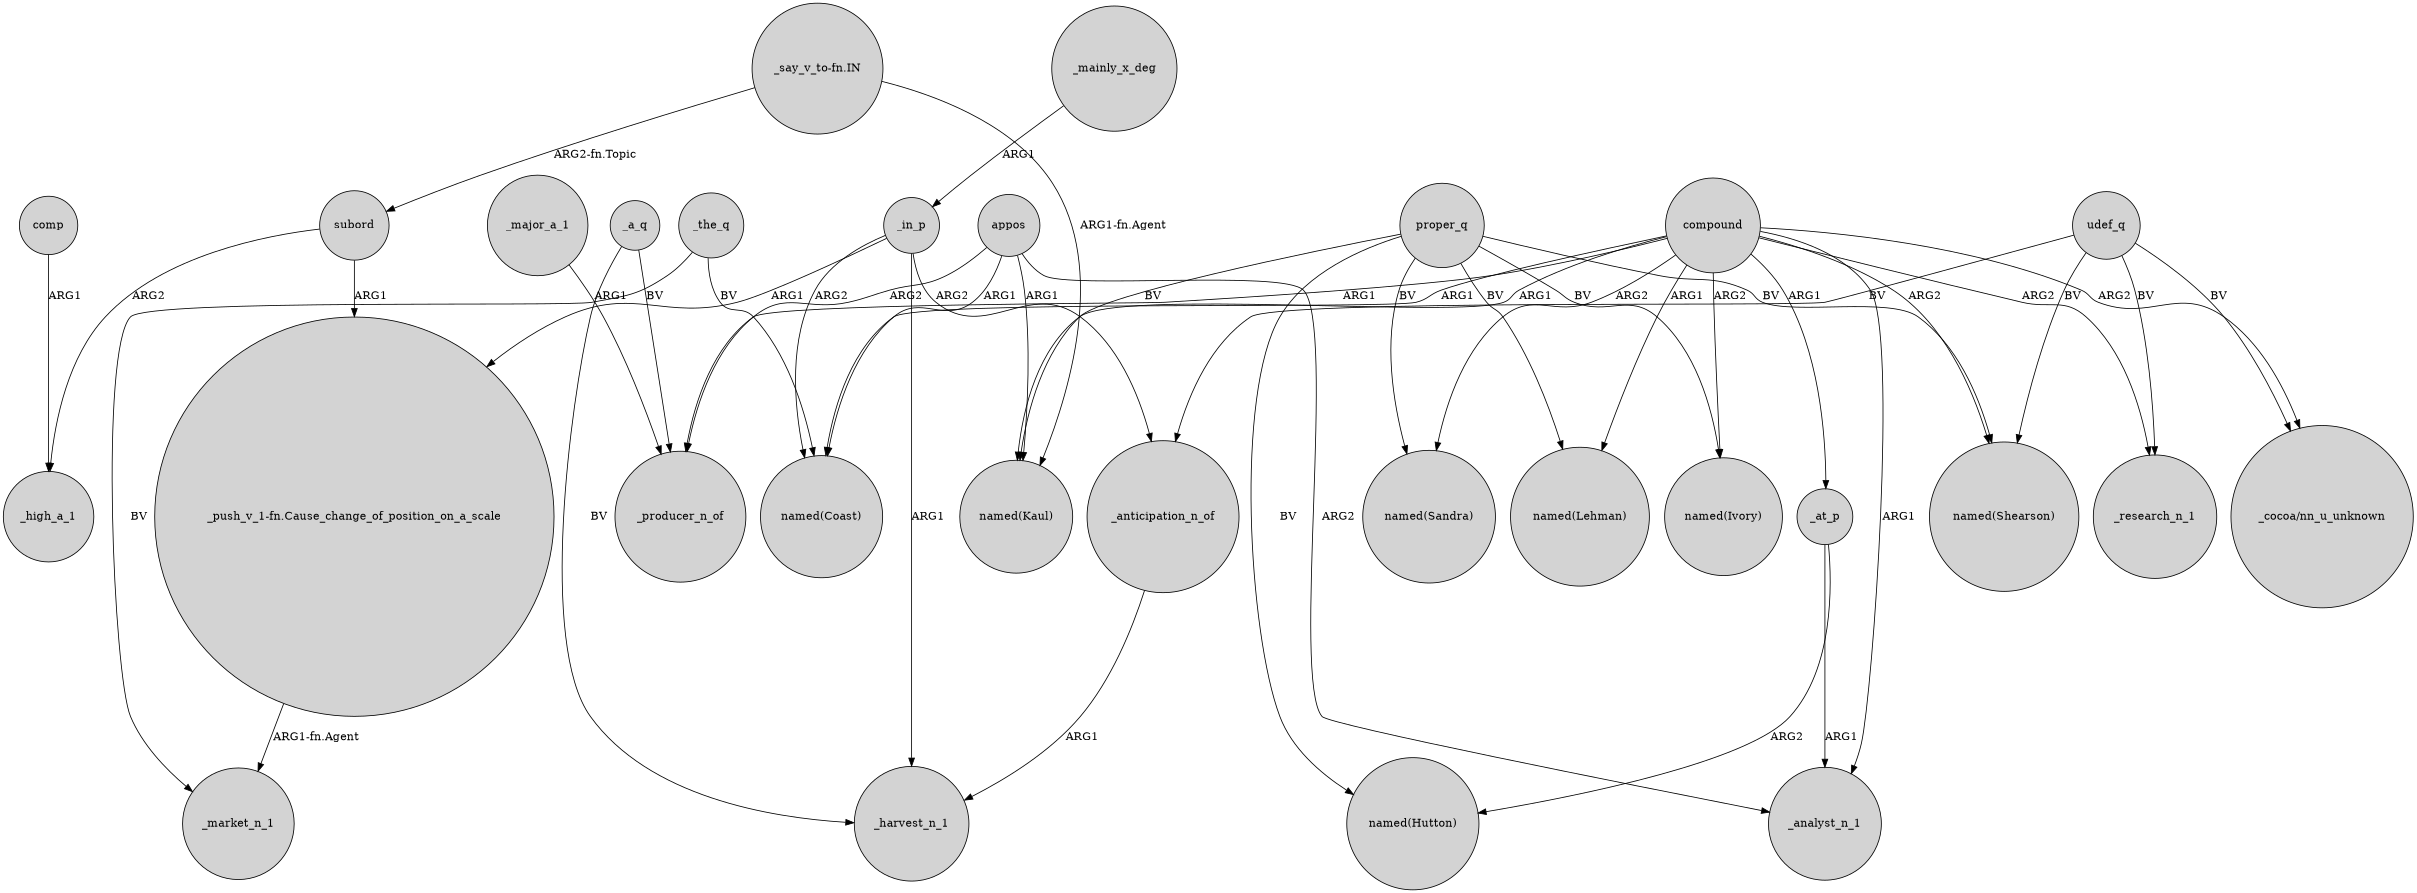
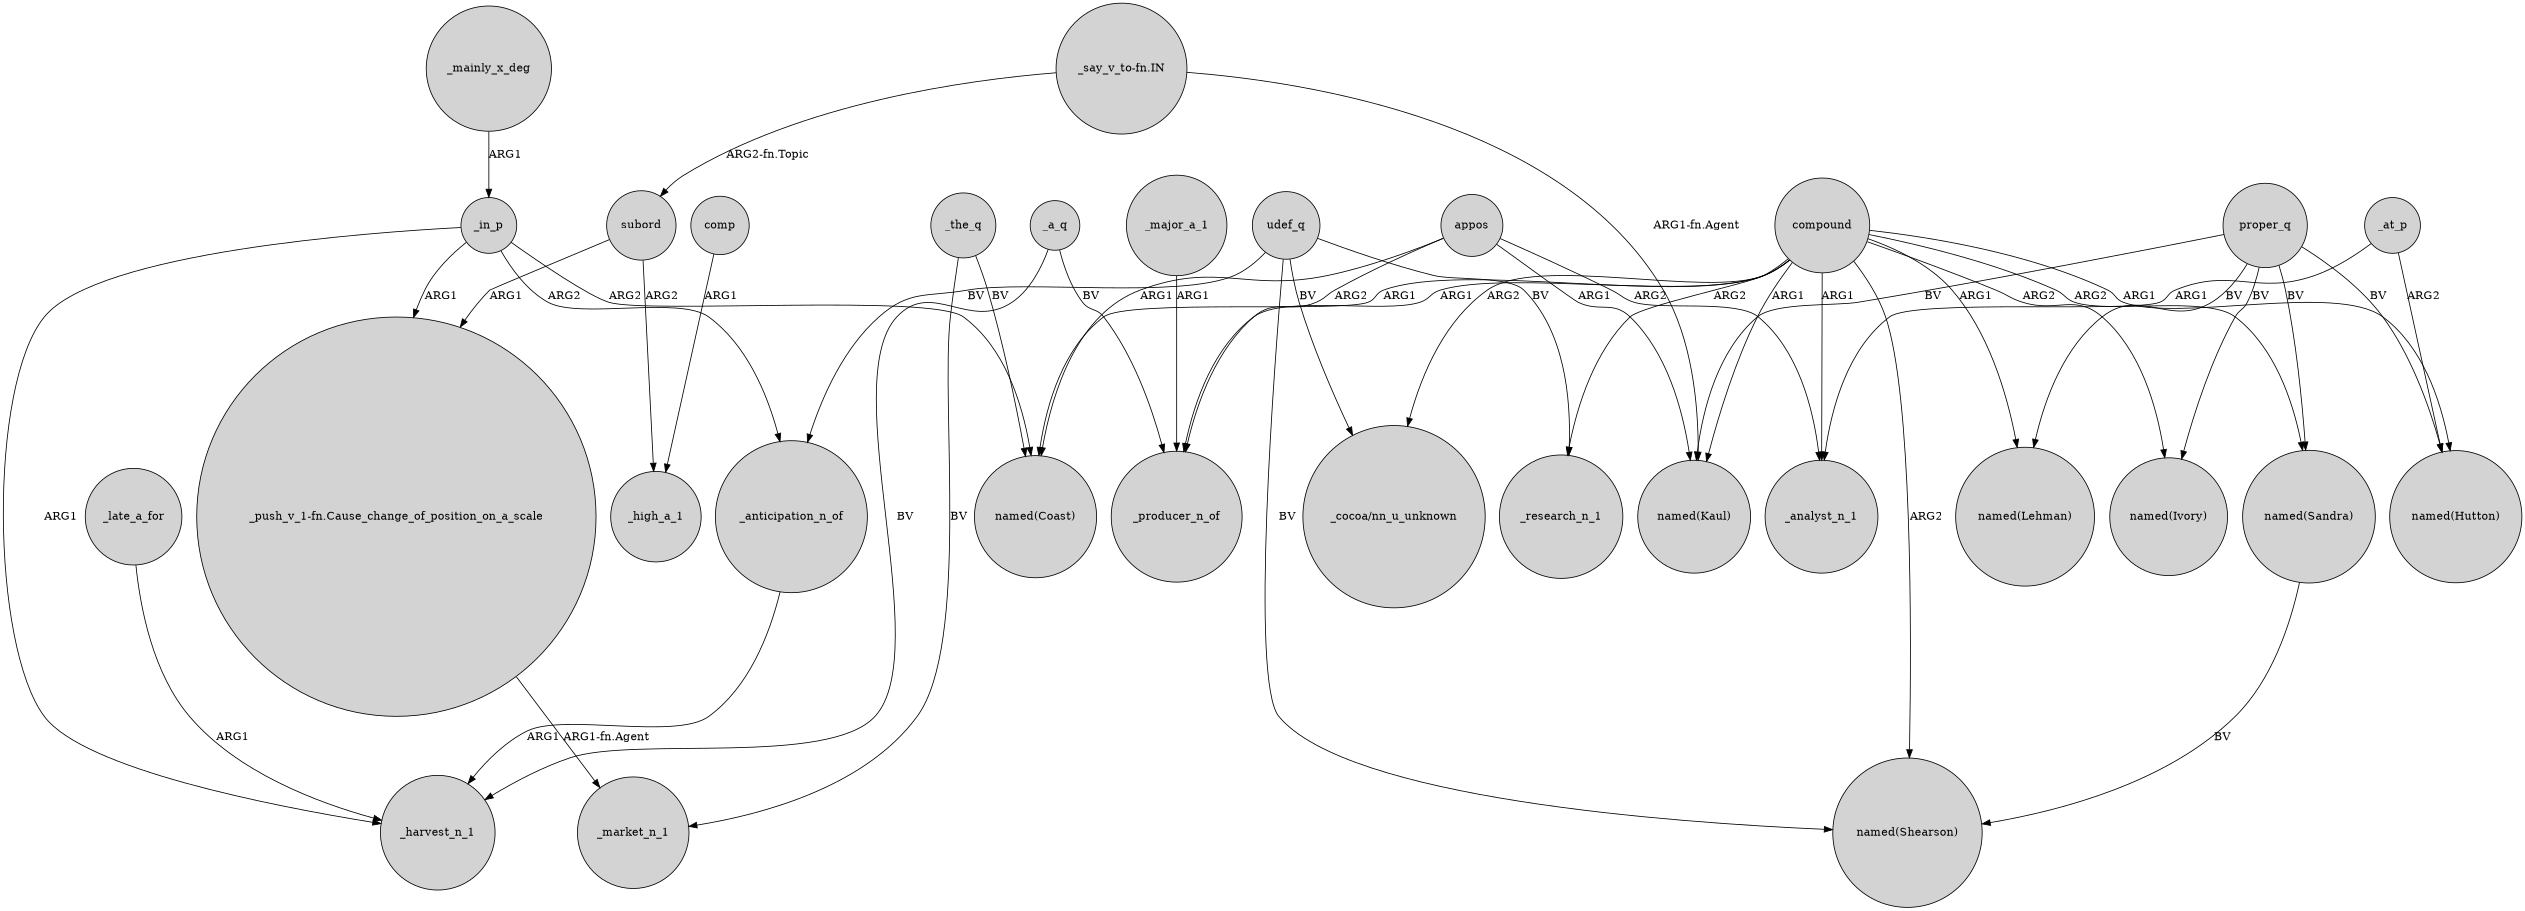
edge "proper_q" -> "named(Shearson)": now "named(Sandra)" -> "named(Shearson)"
edge "compound" -> "_at_p": now "compound" -> "named(Hutton)"
node "_late_a_for": added
